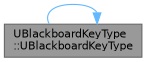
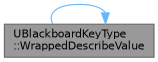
node "UBlackboardKeyType ::UBlackboardKeyType": label "UBlackboardKeyType ::UBlackboardKeyType" -> "UBlackboardKeyType ::WrappedDescribeValue"
